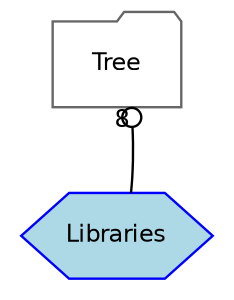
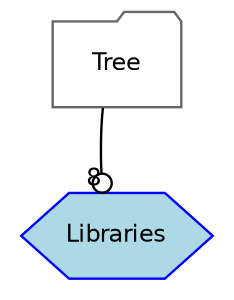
edge "Libraries" -> "Tree": reversed
